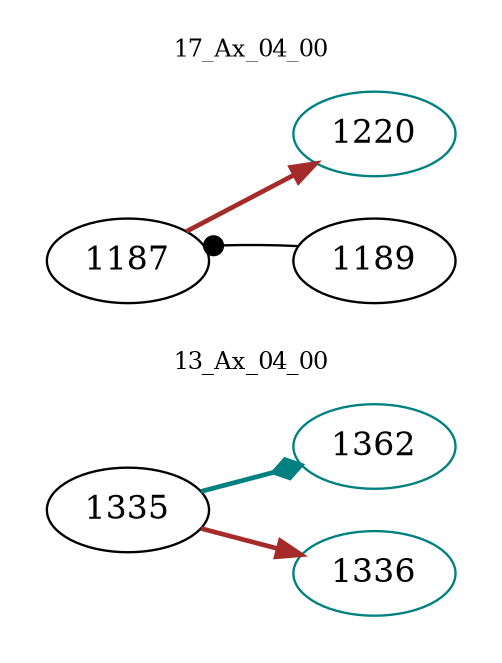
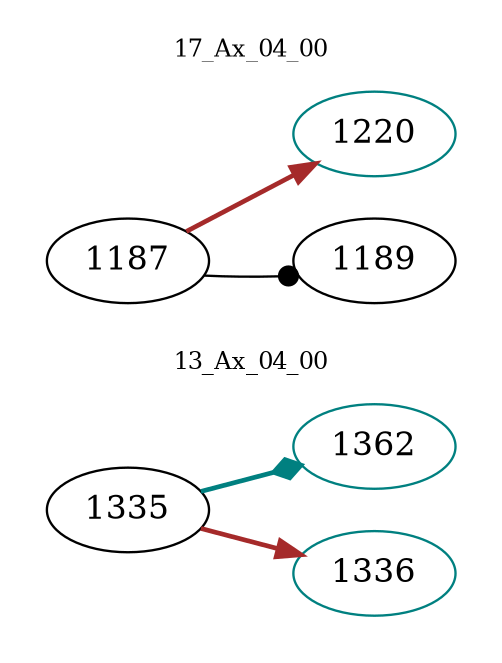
edge "1189" -> "1187": reversed
